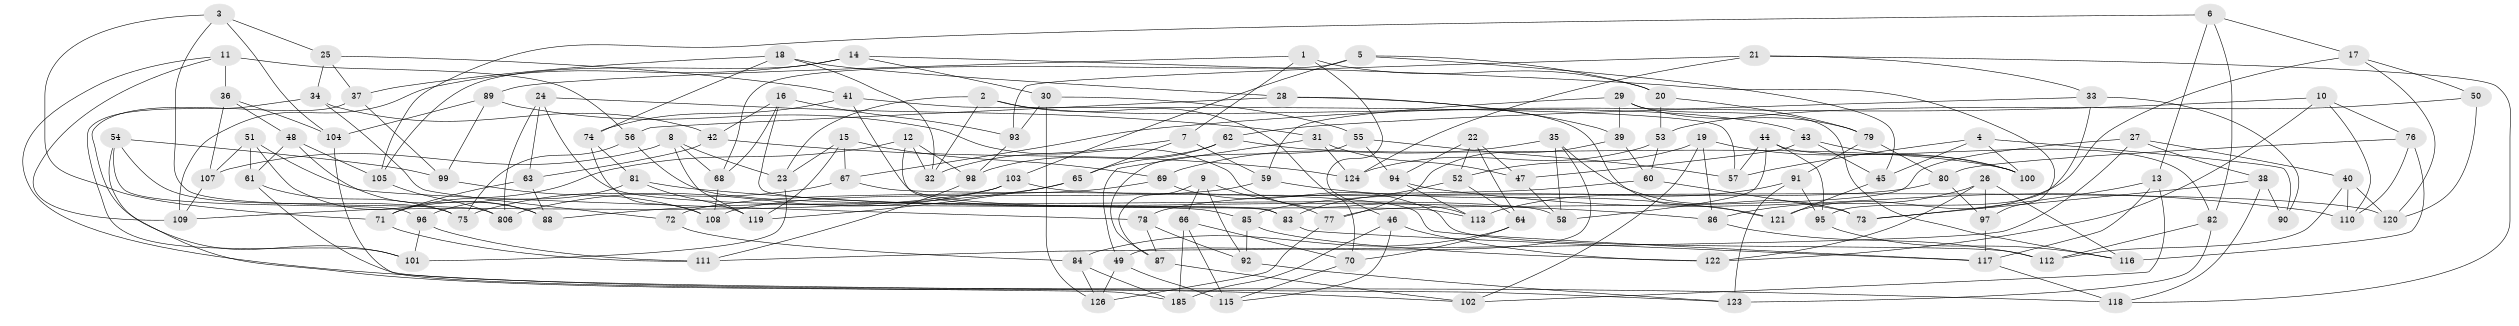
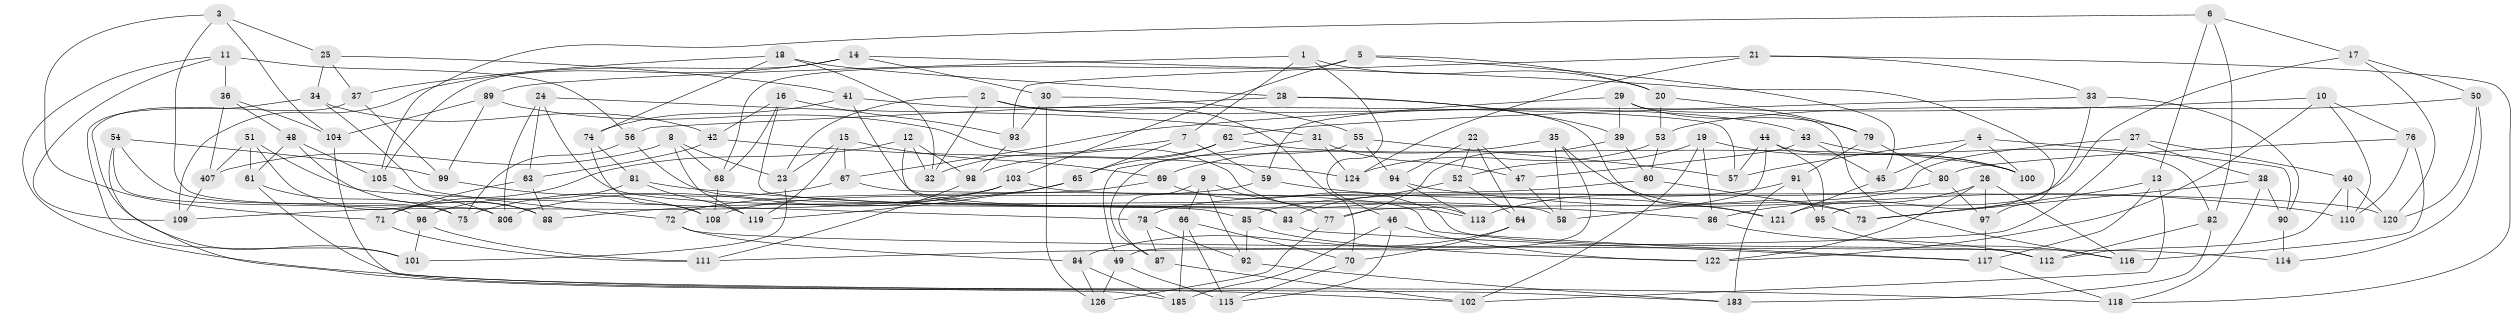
node "107": label "107" -> "407"
node "114": added
node "123": label "123" -> "183"
